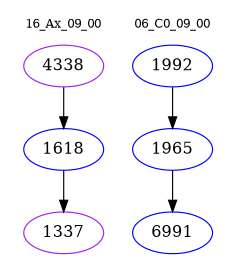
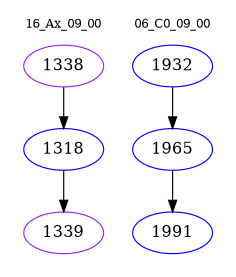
node "4338": label "4338" -> "1338"
node "1992": label "1992" -> "1932"
node "1618": label "1618" -> "1318"
node "1337": label "1337" -> "1339"
node "6991": label "6991" -> "1991"
